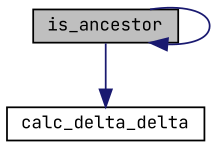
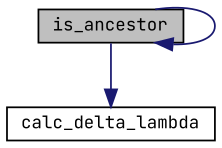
node "calc_delta_delta": label "calc_delta_delta" -> "calc_delta_lambda"
